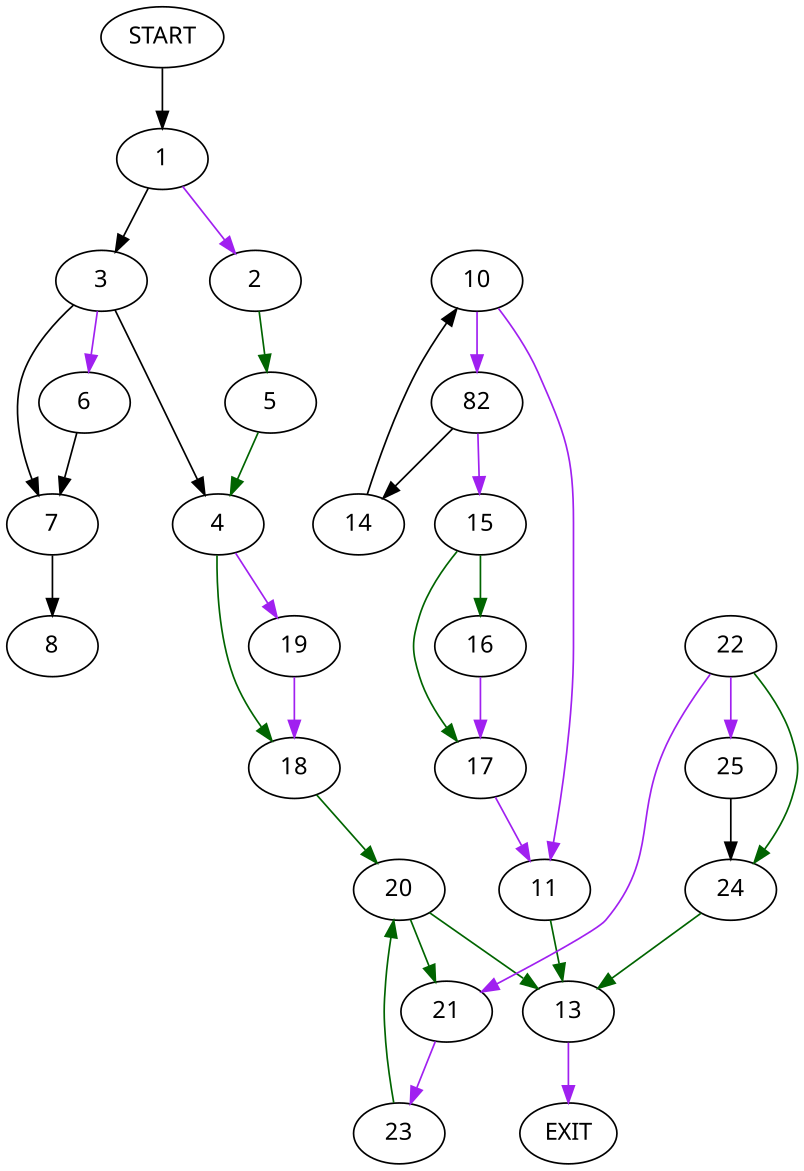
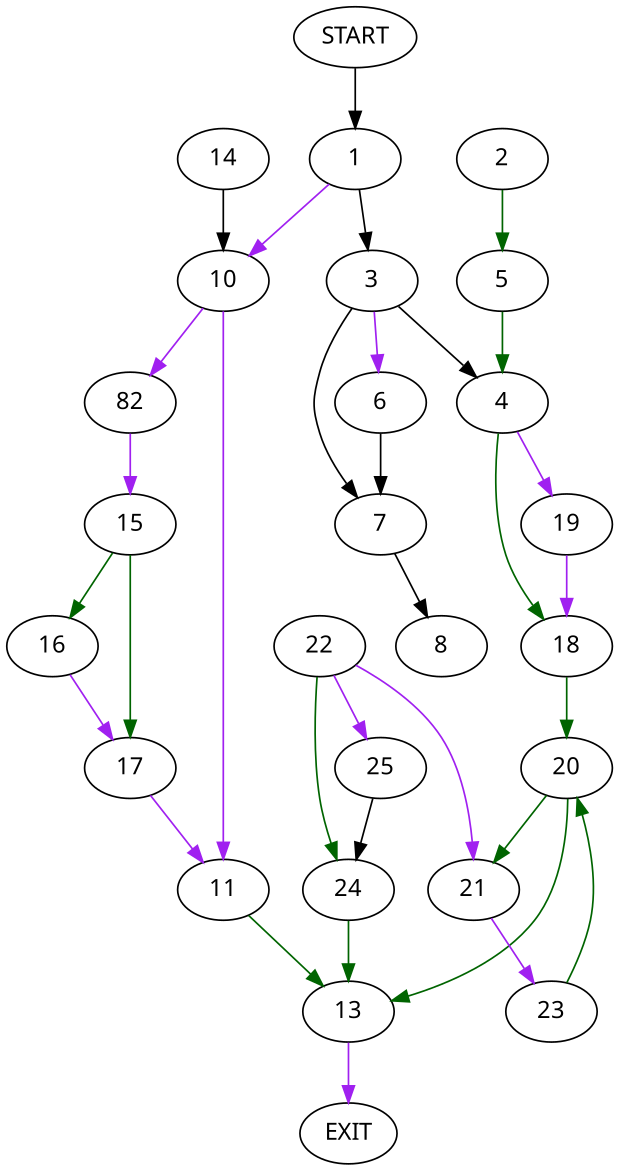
edge "1" -> "2": now "1" -> "10"
edge "82" -> "14": removed
